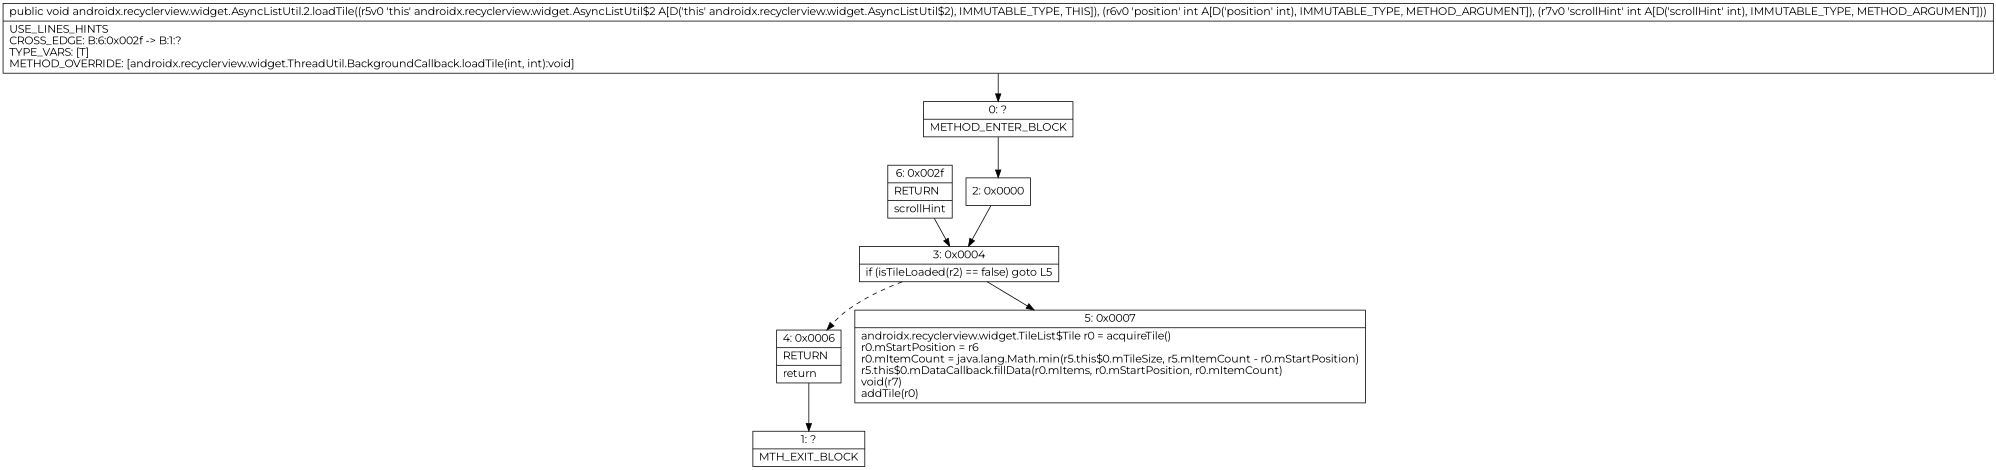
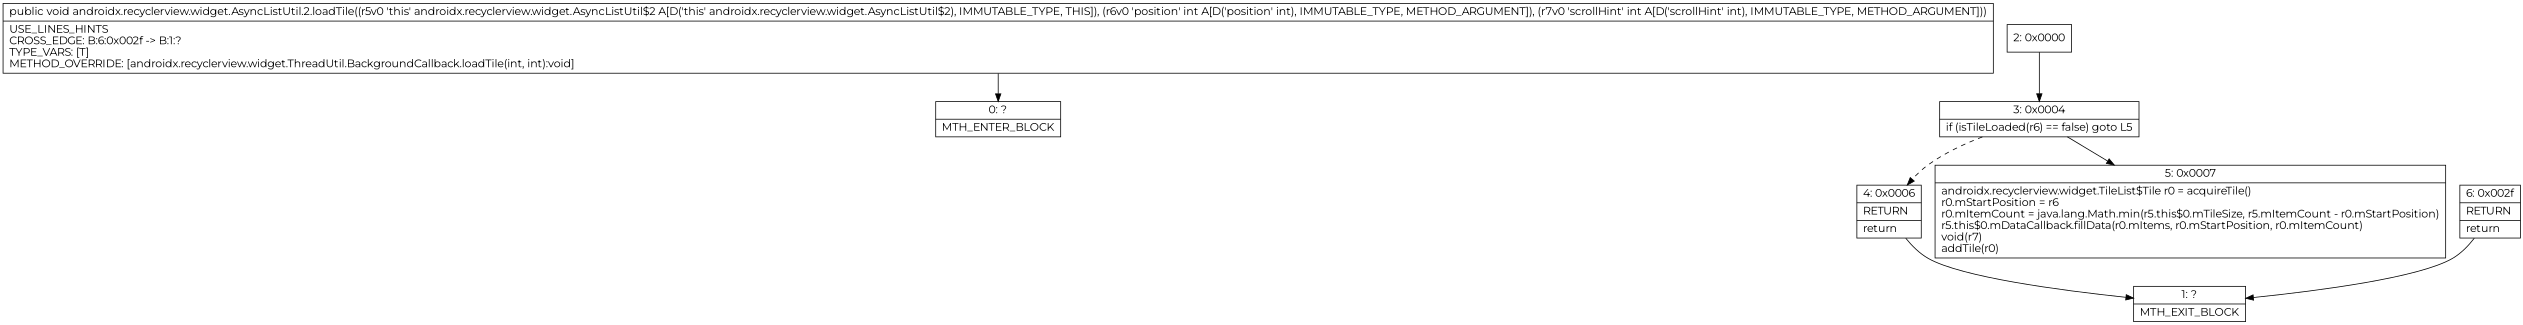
node "0: ?": text "METHOD_ENTER_BLOCK" -> "MTH_ENTER_BLOCK"
edge "0: ?" -> "2: 0x0000": removed
node "6: 0x002f": text "scrollHint" -> "return"
edge "6: 0x002f" -> "3: 0x0004": now "6: 0x002f" -> "1: ?"
node "3: 0x0004": text "if (isTileLoaded(r2) == false) goto L5" -> "if (isTileLoaded(r6) == false) goto L5"
